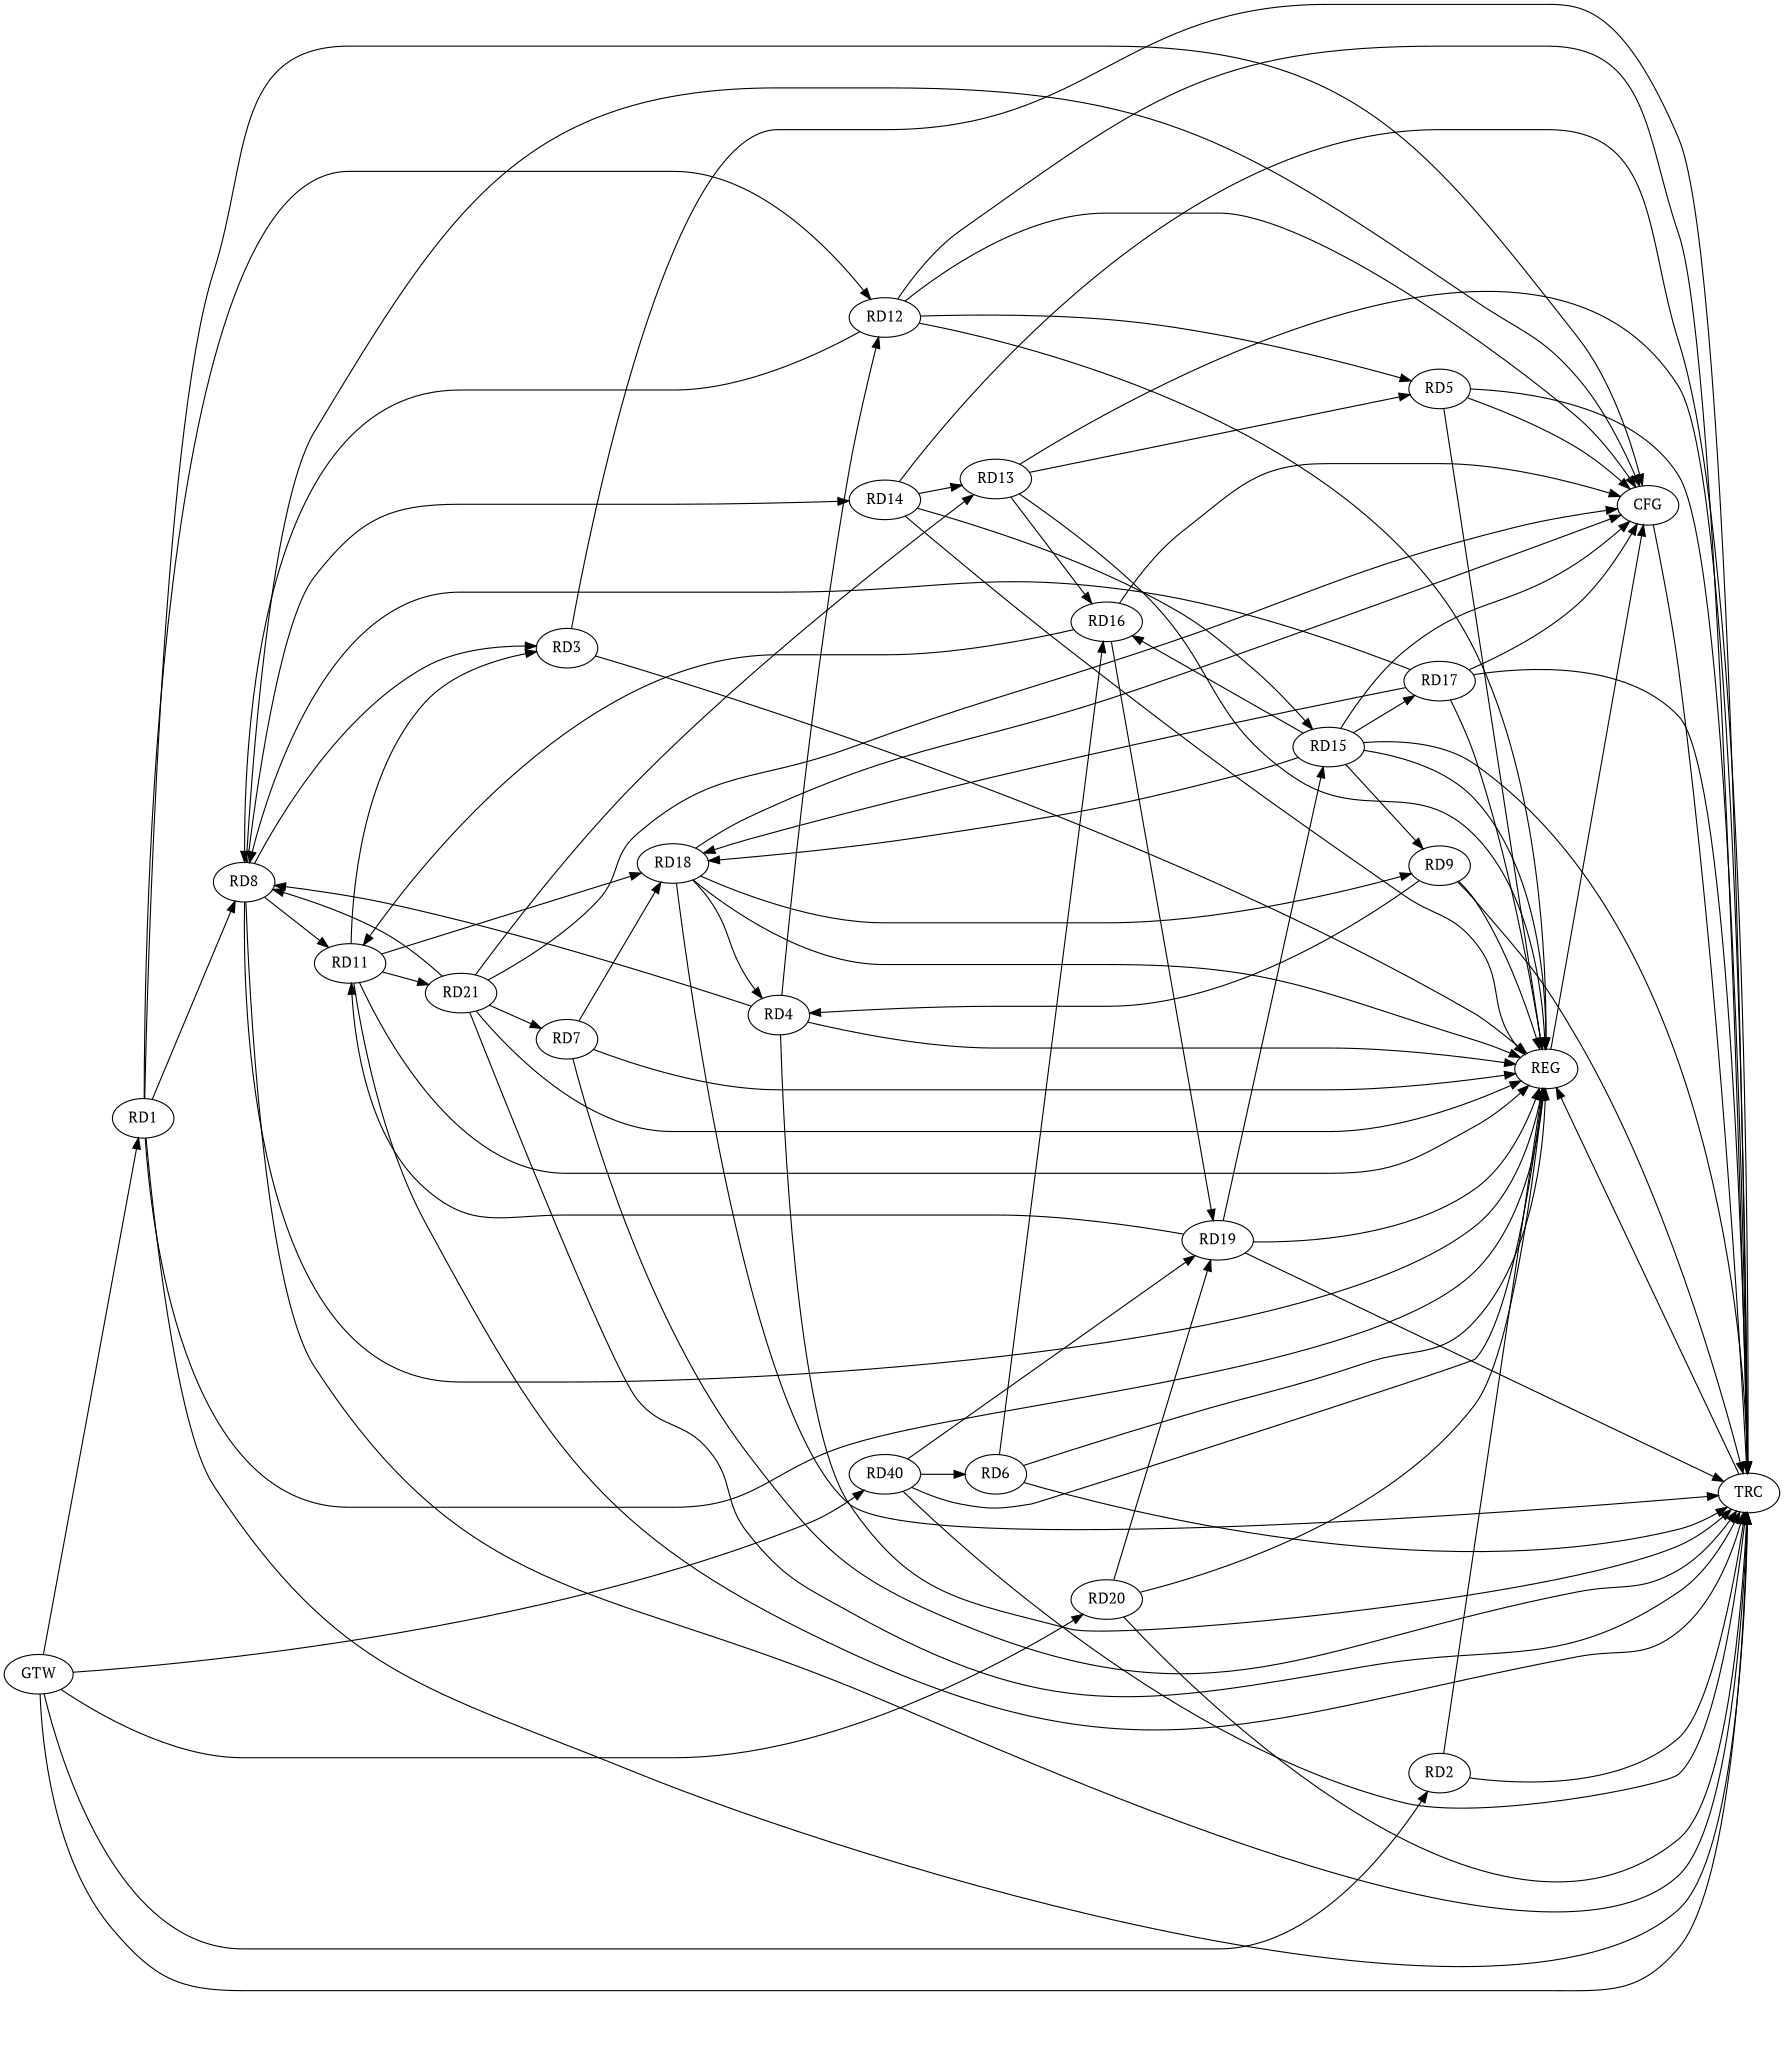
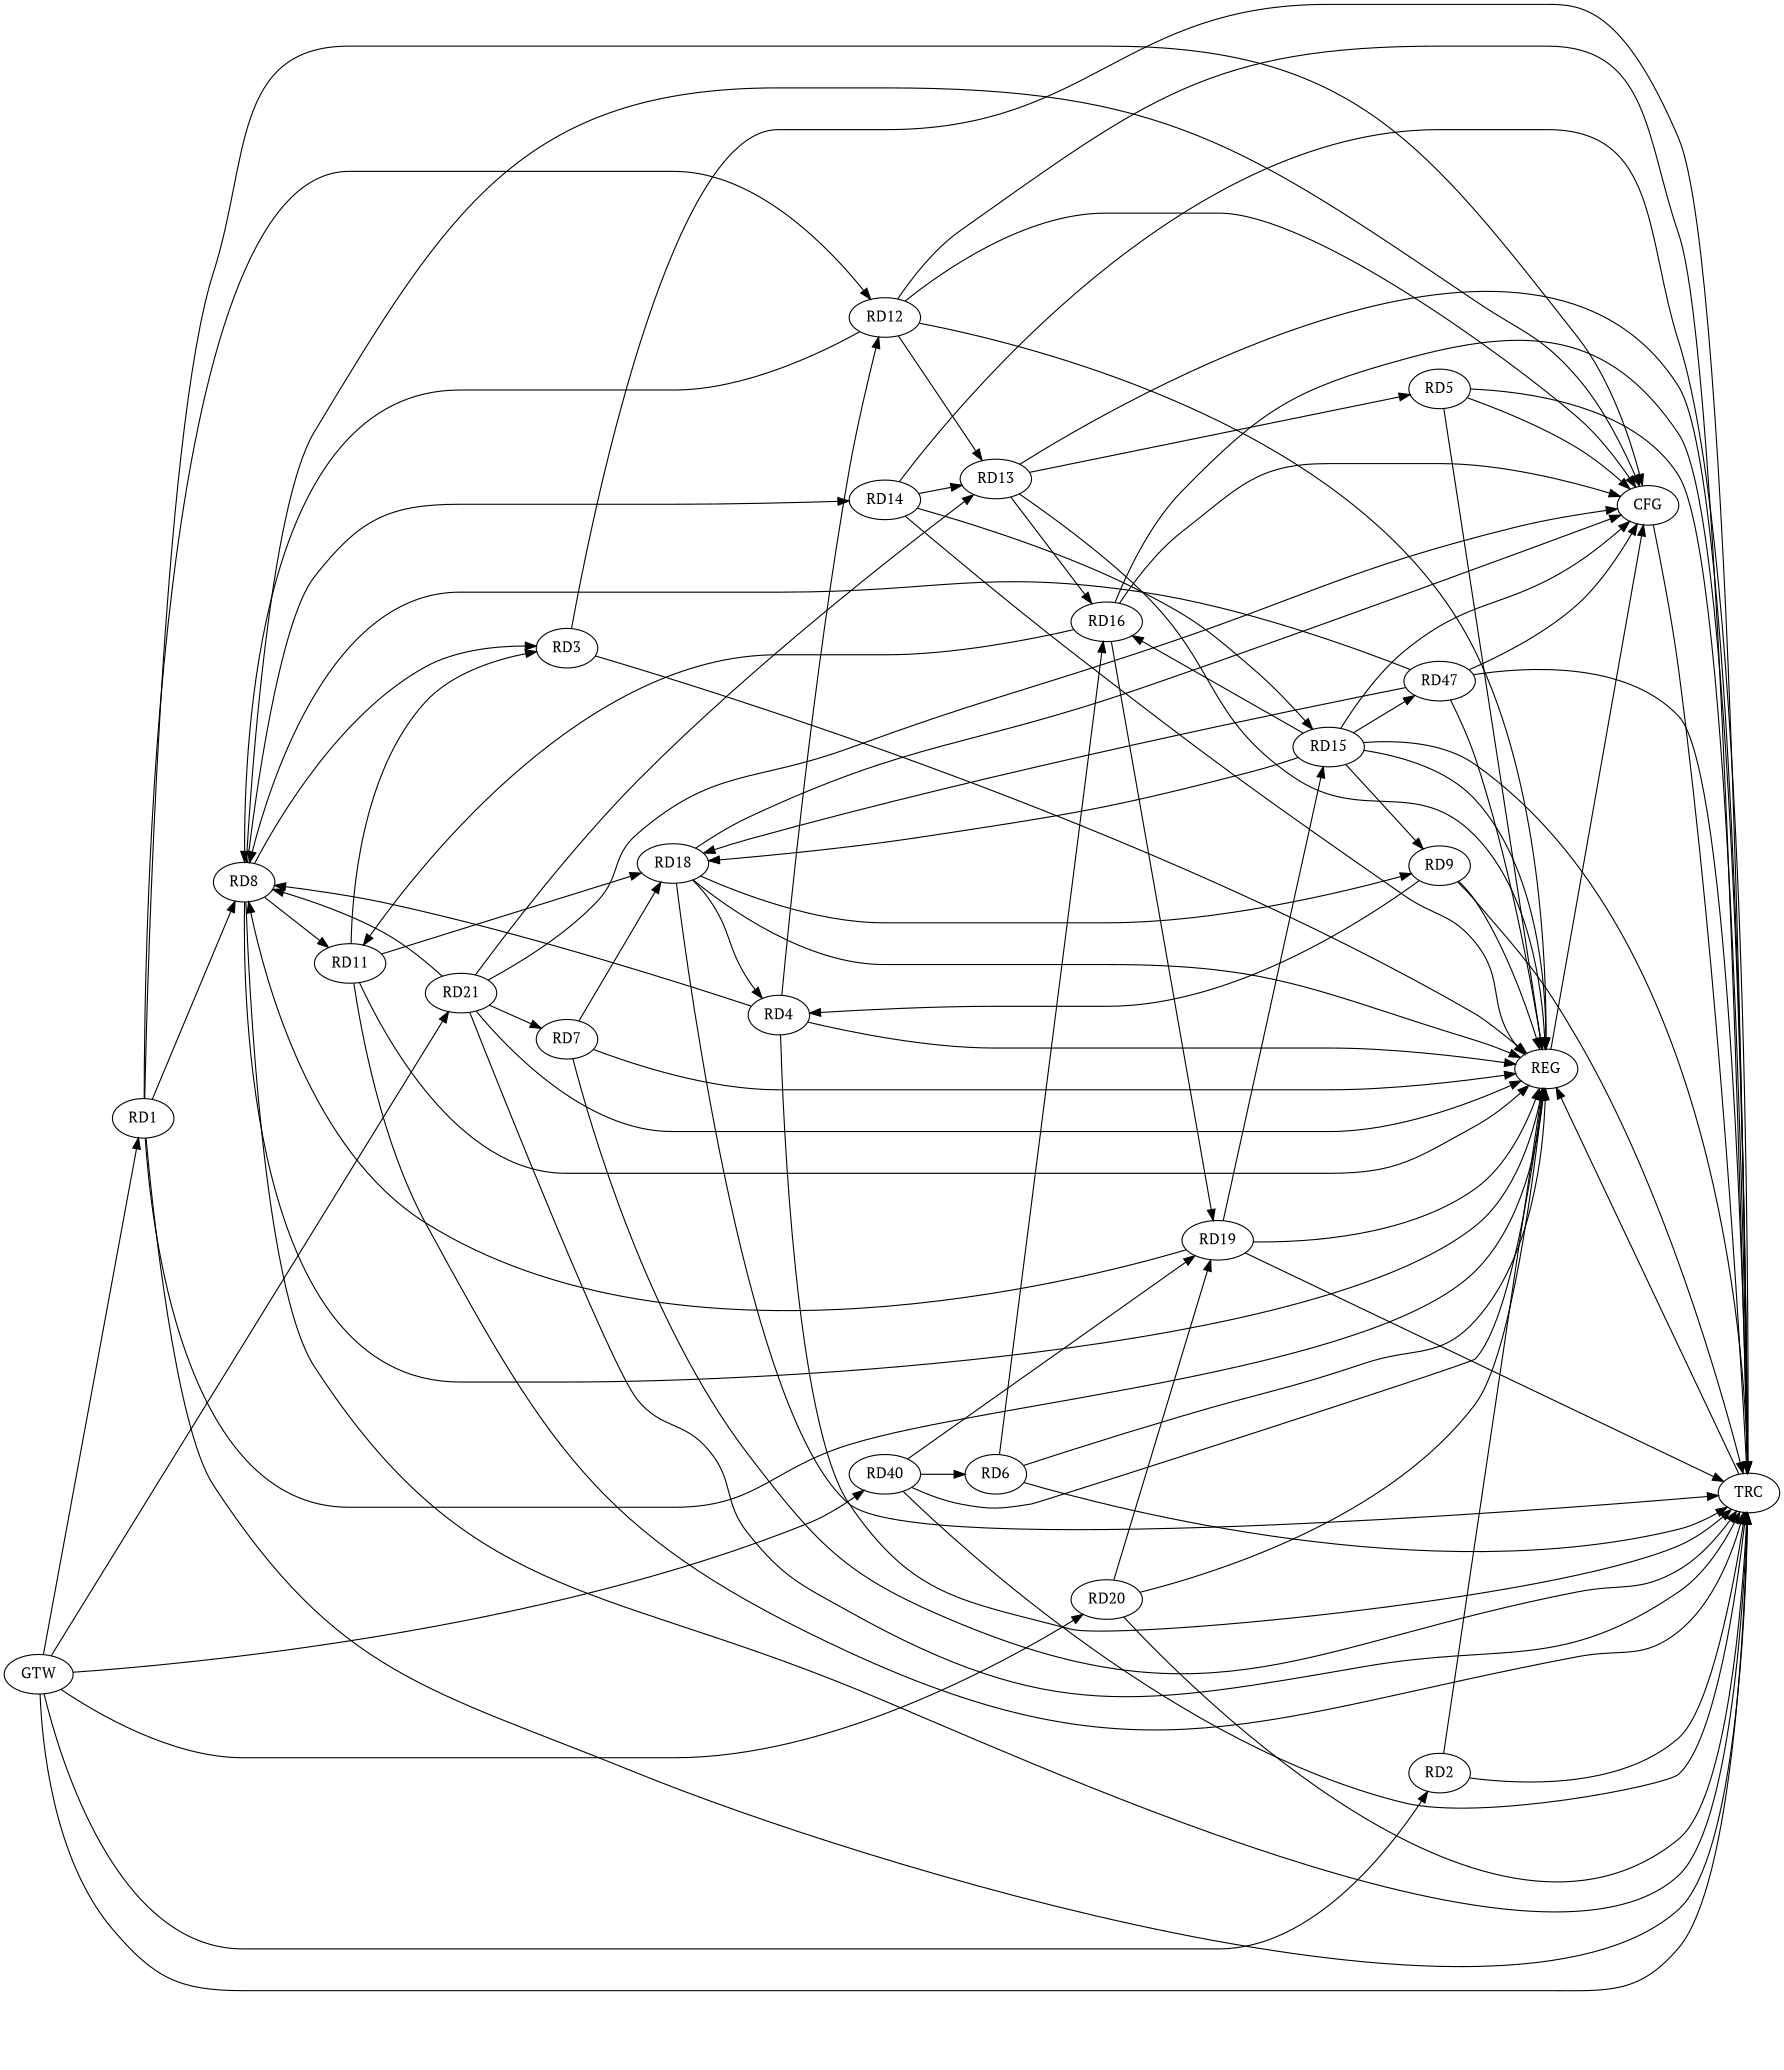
edge "RD12" -> "RD5": now "RD12" -> "RD13"
edge "RD16" -> "TRC": added
node "RD17": label "RD17" -> "RD47"
edge "RD11" -> "RD21": now "GTW" -> "RD21"
edge "RD19" -> "RD11": now "RD19" -> "RD8"
